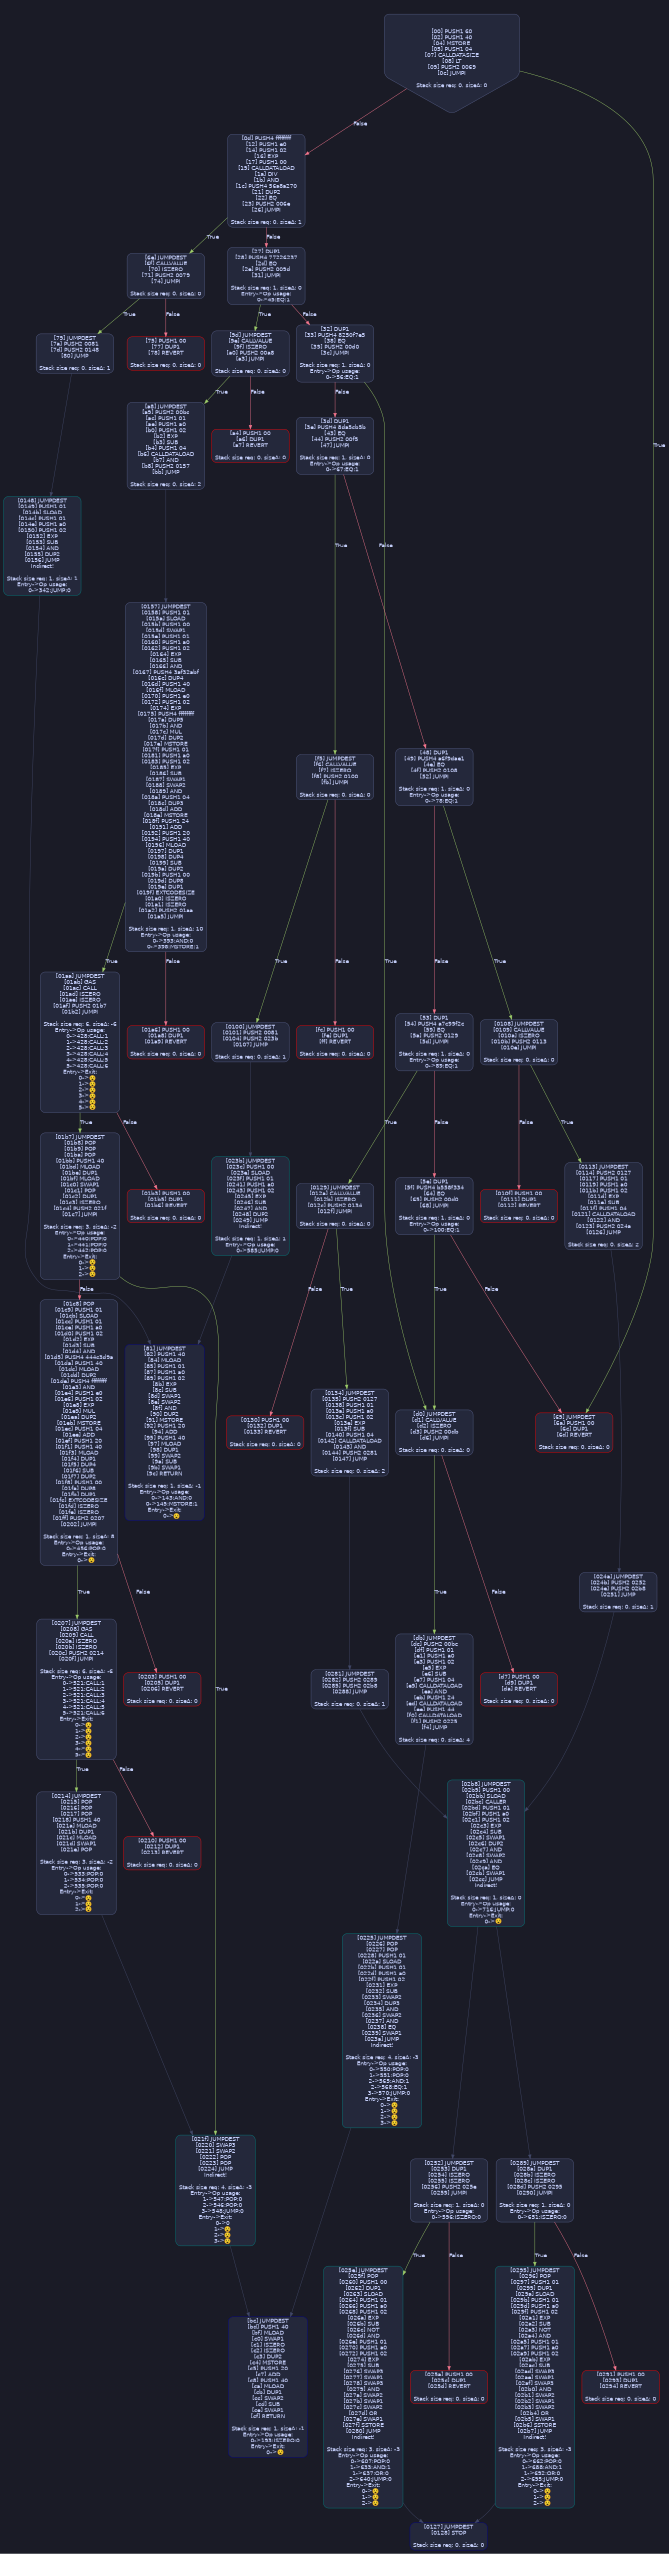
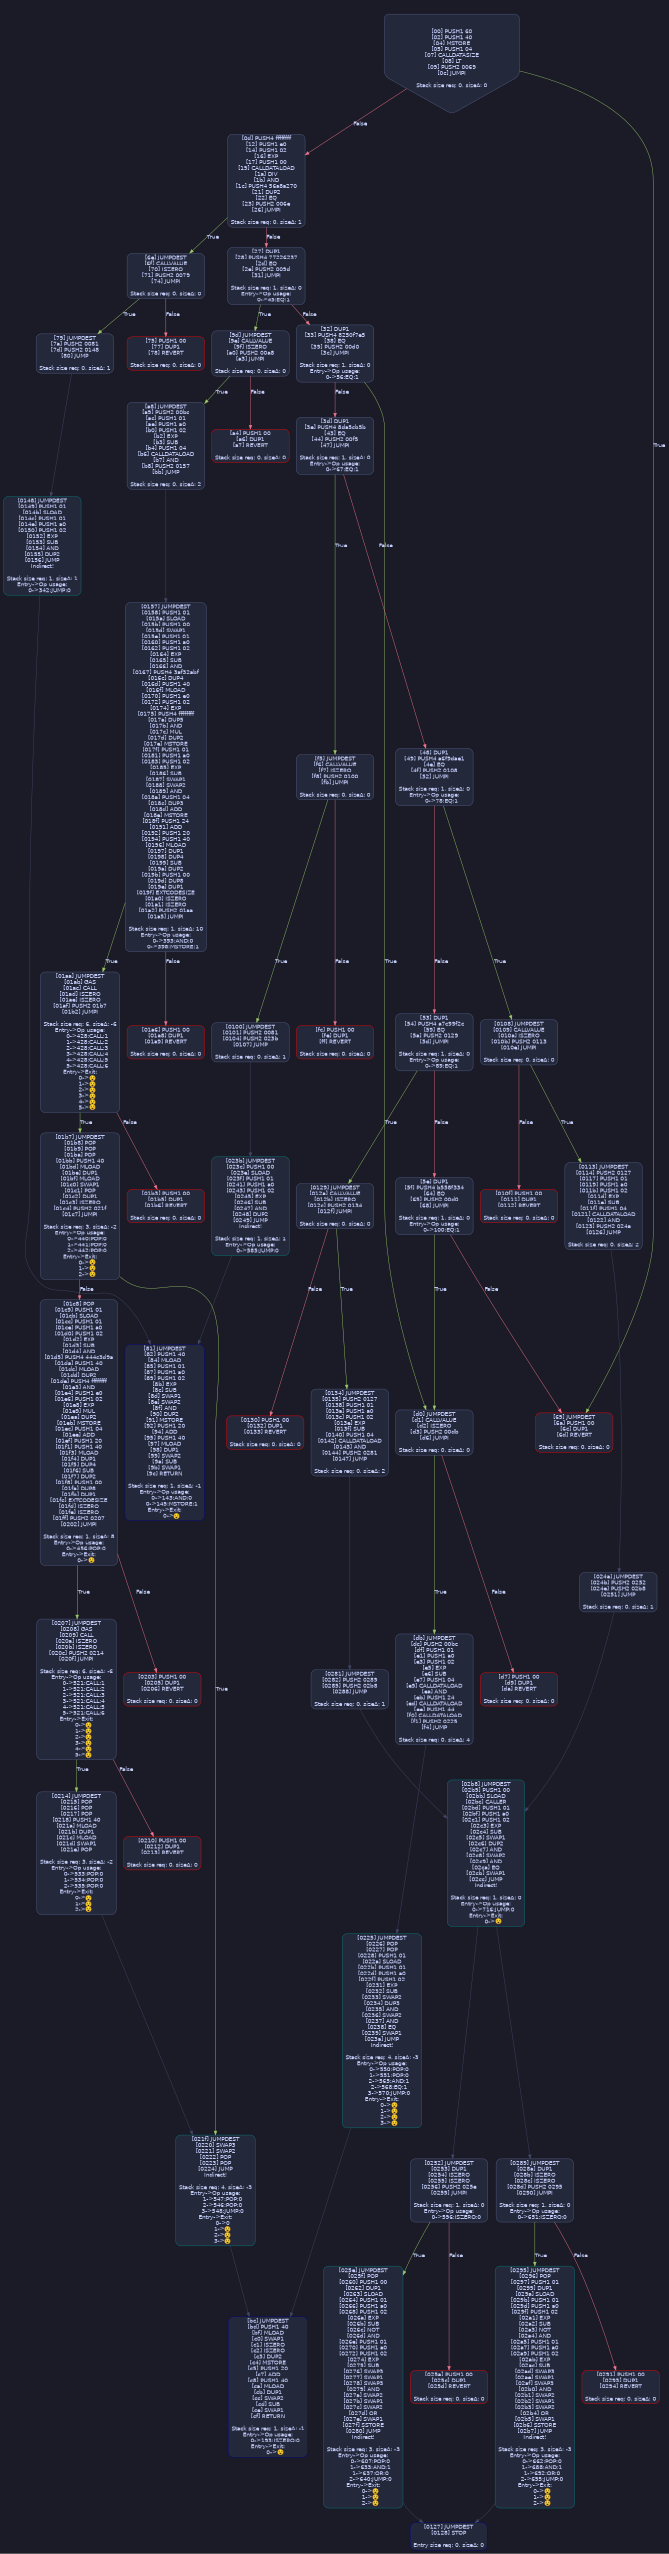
node "[0127] JUMPDEST [0128] STOP Stack size req: 0, sizeΔ: 0": label "[0127] JUMPDEST [0128] STOP Stack size req: 0, sizeΔ: 0" -> "[0127] JUMPDEST [0128] STOP Entry size req: 0, sizeΔ: 0"
